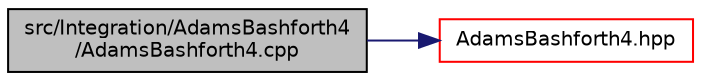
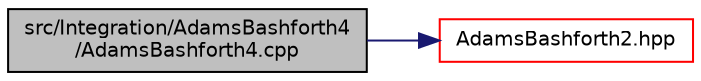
node "AdamsBashforth4.hpp": label "AdamsBashforth4.hpp" -> "AdamsBashforth2.hpp"
